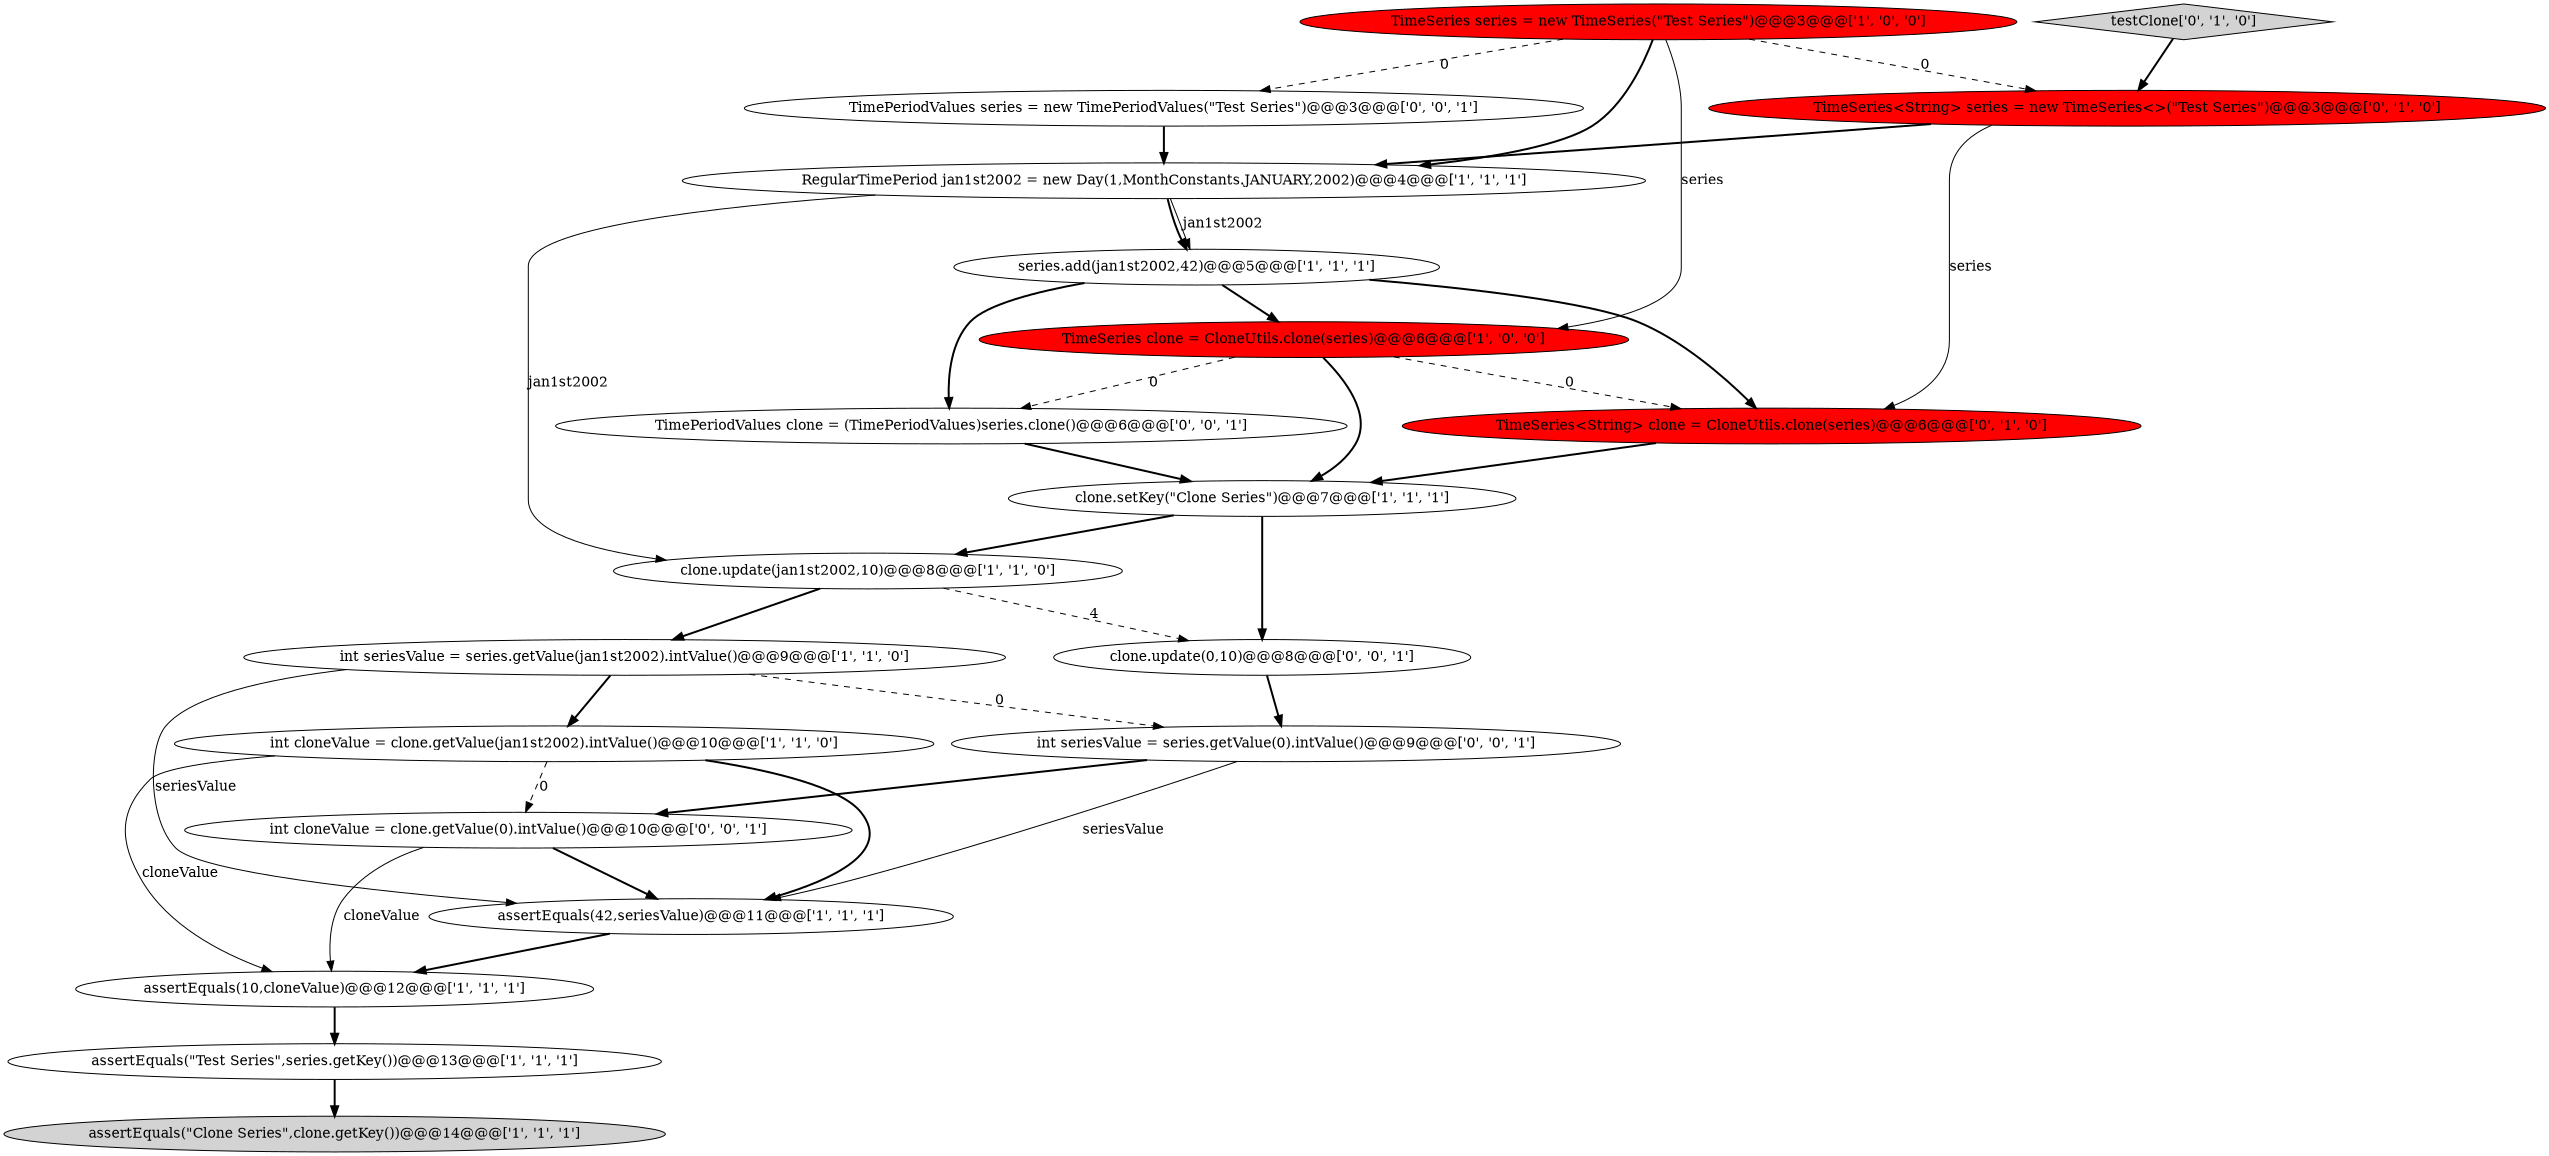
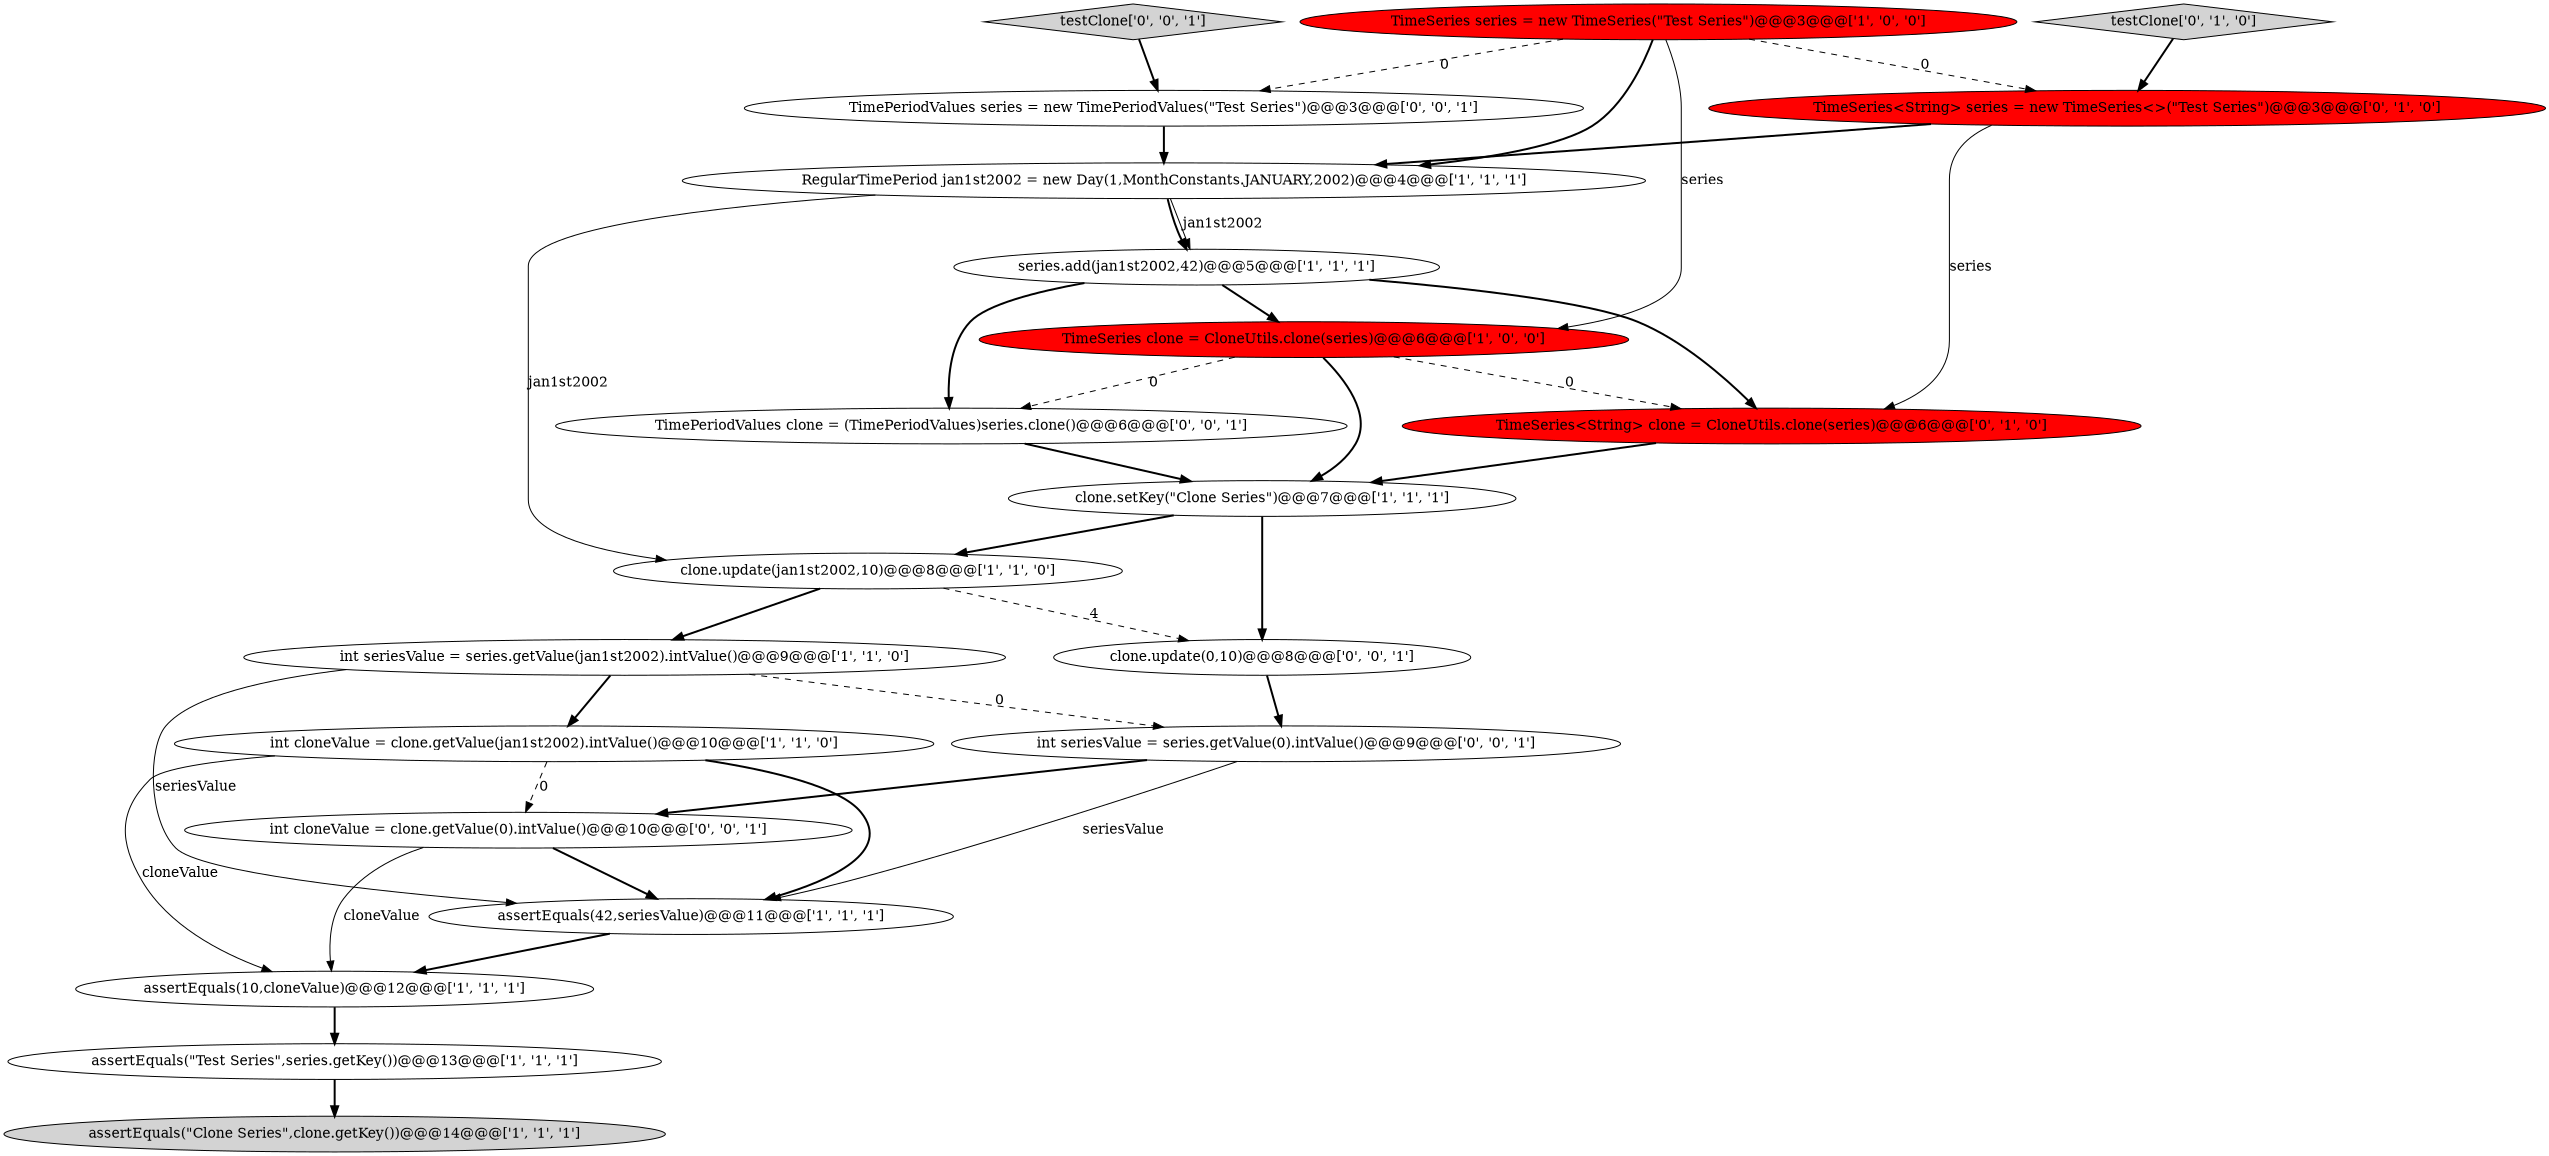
node "testClone['0', '0', '1']": added
